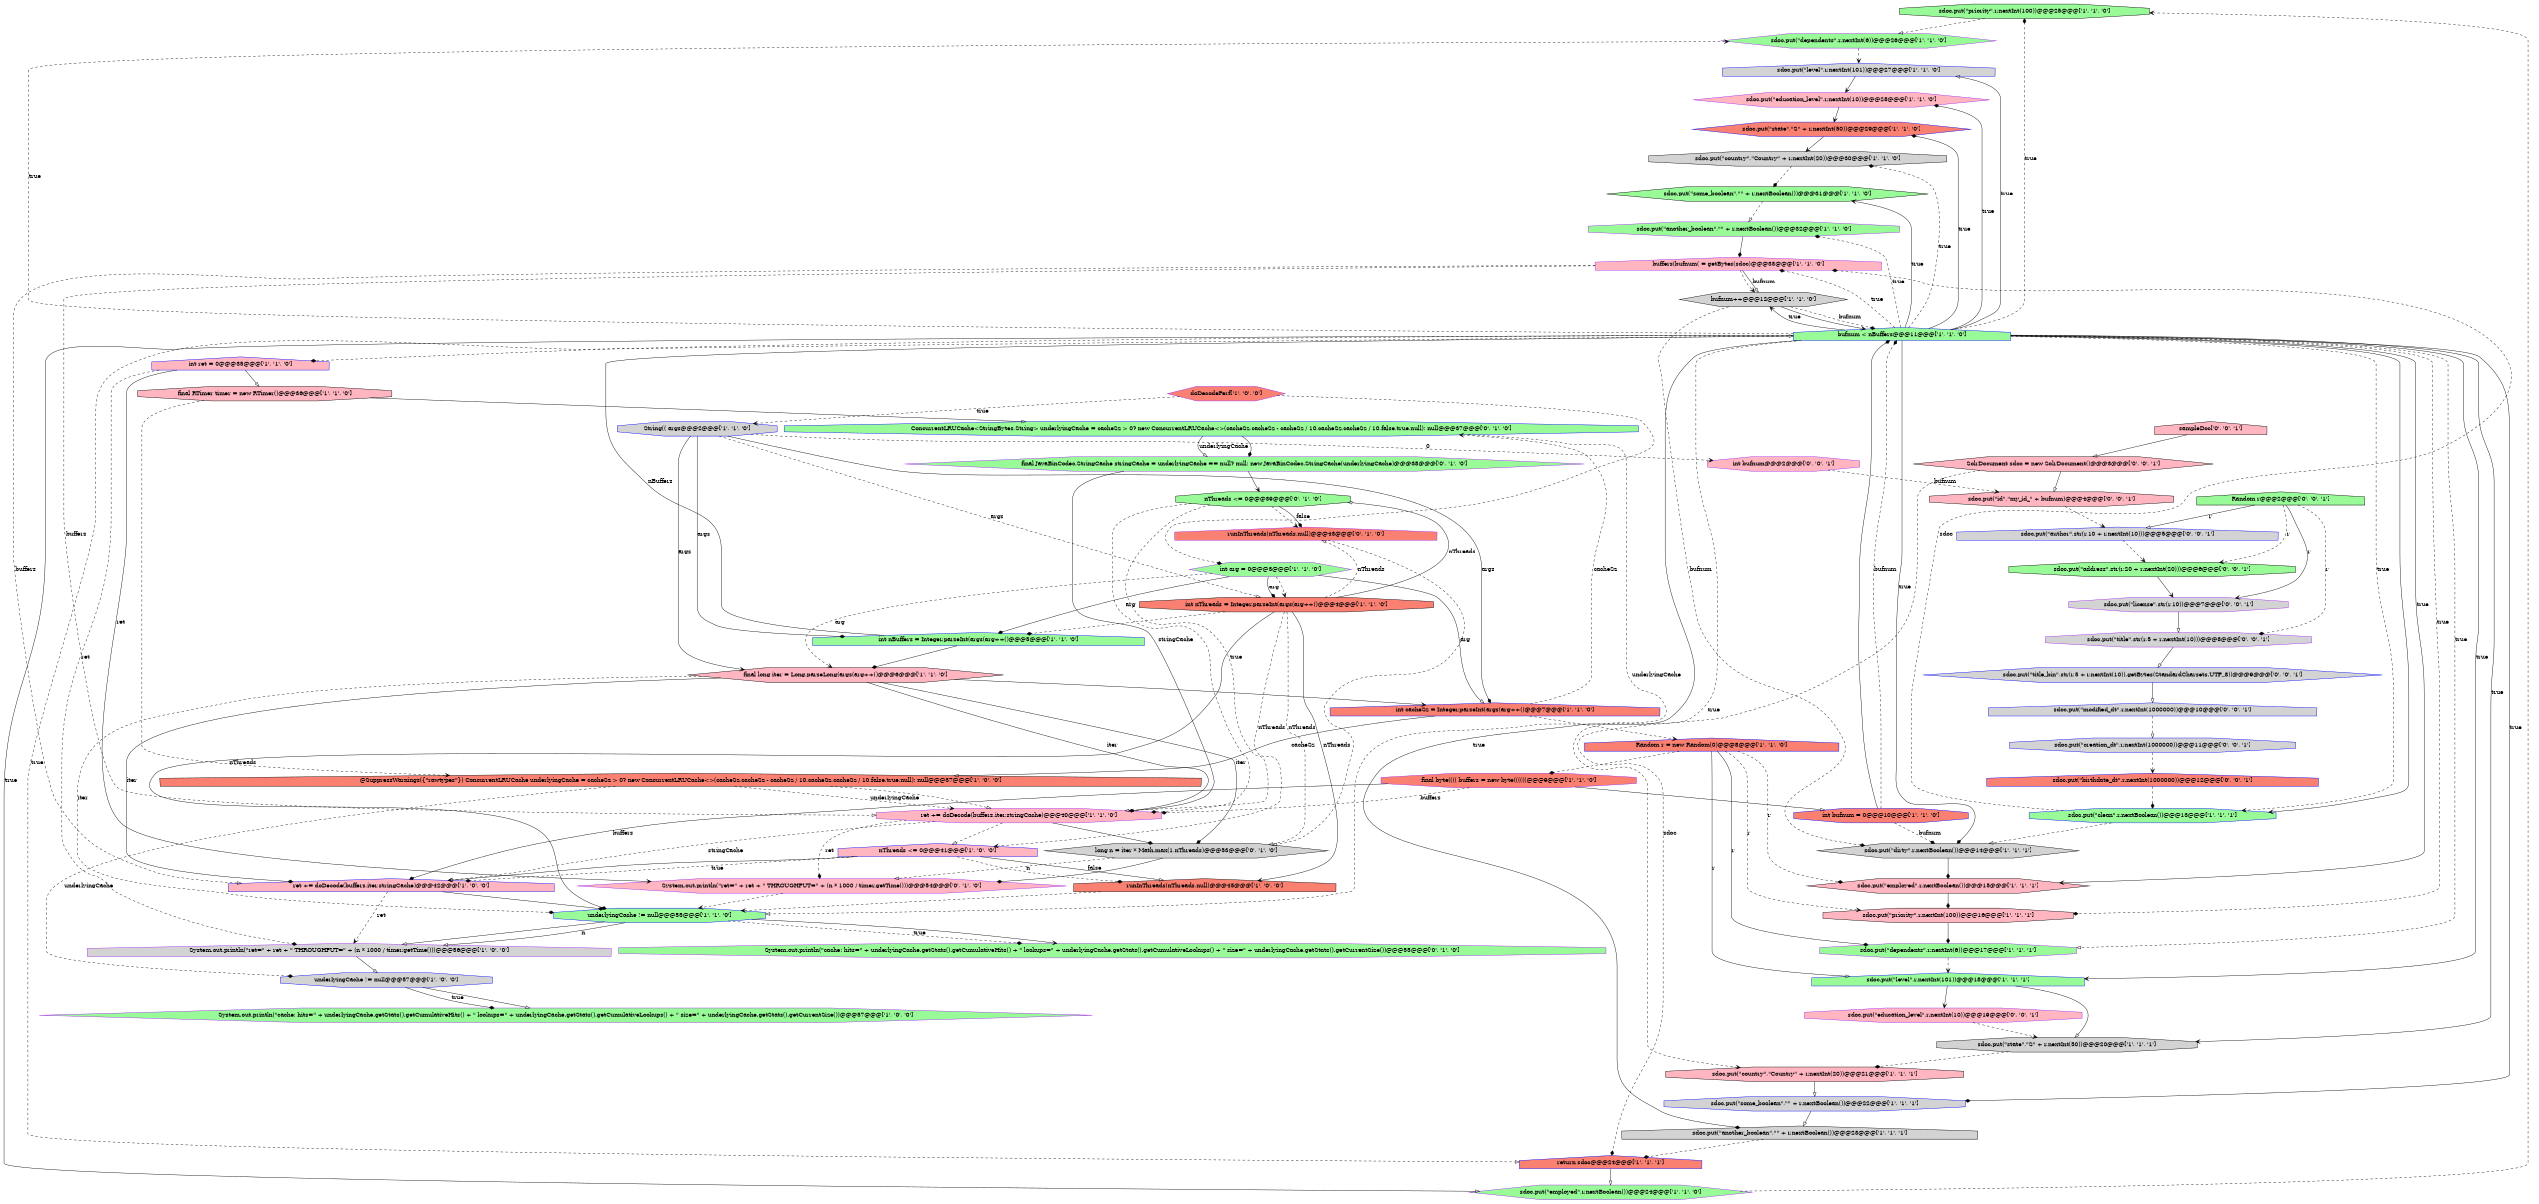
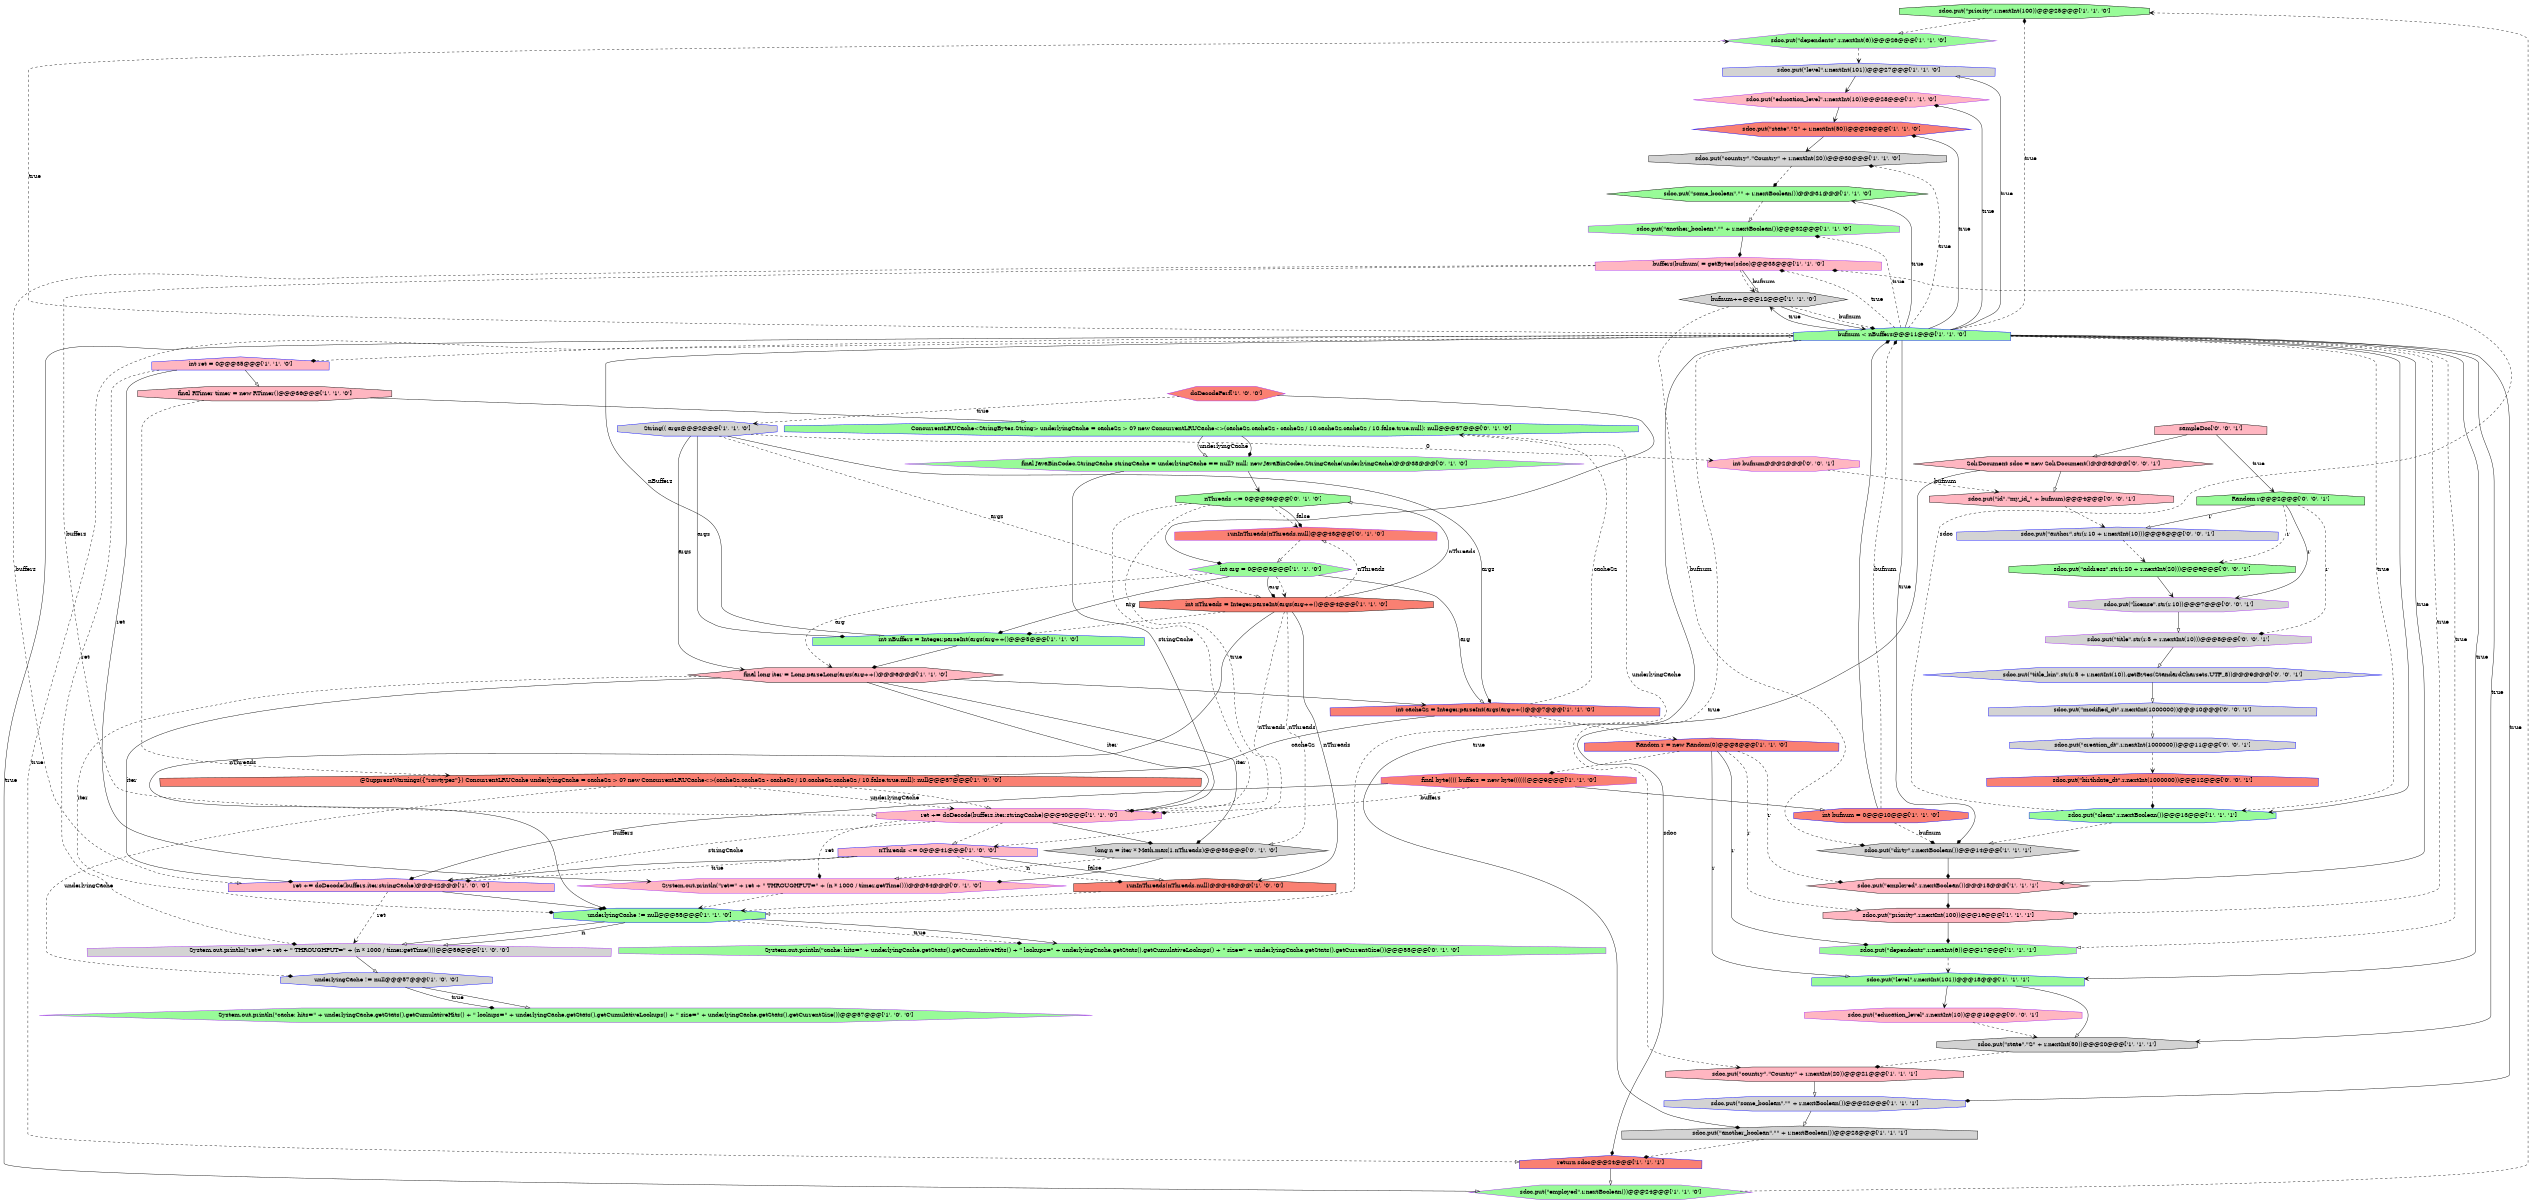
edge "sampleDoc['0', '0', '1']" -> "Random r@@@2@@@['0', '0', '1']": added, label "true"
edge "doDecodePerf['1', '0', '0']" -> "int arg = 0@@@3@@@['1', '1', '0']": style dashed -> solid
edge "runInThreads(nThreads,null)@@@43@@@['0', '1', '0']" -> "long n = iter * Math.max(1,nThreads)@@@53@@@['0', '1', '0']": now "runInThreads(nThreads,null)@@@43@@@['0', '1', '0']" -> "int arg = 0@@@3@@@['1', '1', '0']"
edge "SolrDocument sdoc = new SolrDocument()@@@3@@@['0', '0', '1']" -> "return sdoc@@@24@@@['1', '1', '1']": style dashed -> solid
